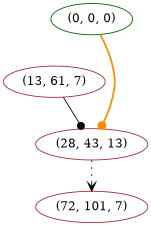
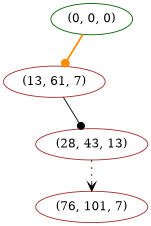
edge "(0, 0, 0)" -> "(28, 43, 13)": now "(0, 0, 0)" -> "(13, 61, 7)"
node "(72, 101, 7)": label "(72, 101, 7)" -> "(76, 101, 7)"
